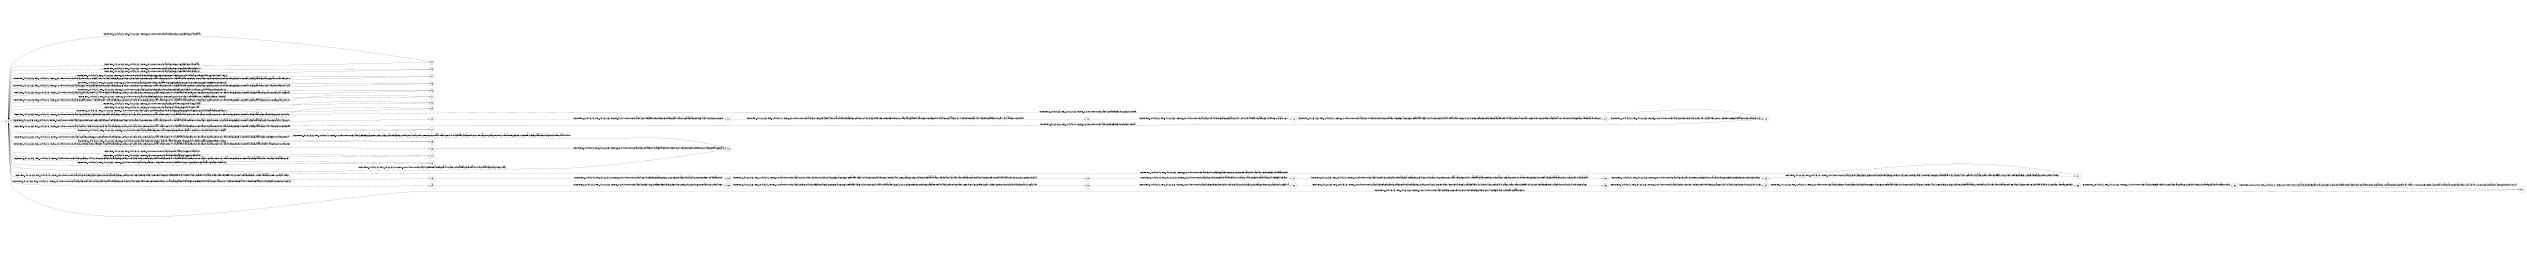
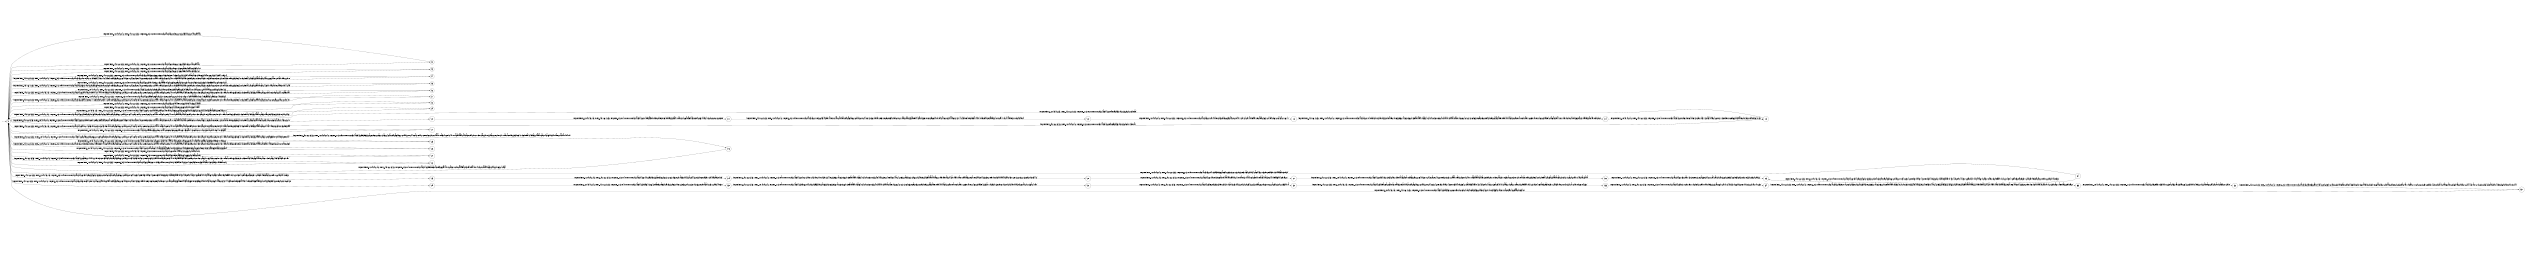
edge "S26" -> "S16": now "S26" -> "S1"
edge "S23" -> "S24": reversed
